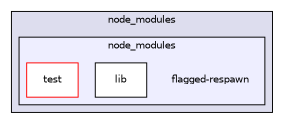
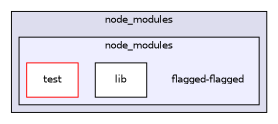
node "flagged-respawn": label "flagged-respawn" -> "flagged-flagged"
